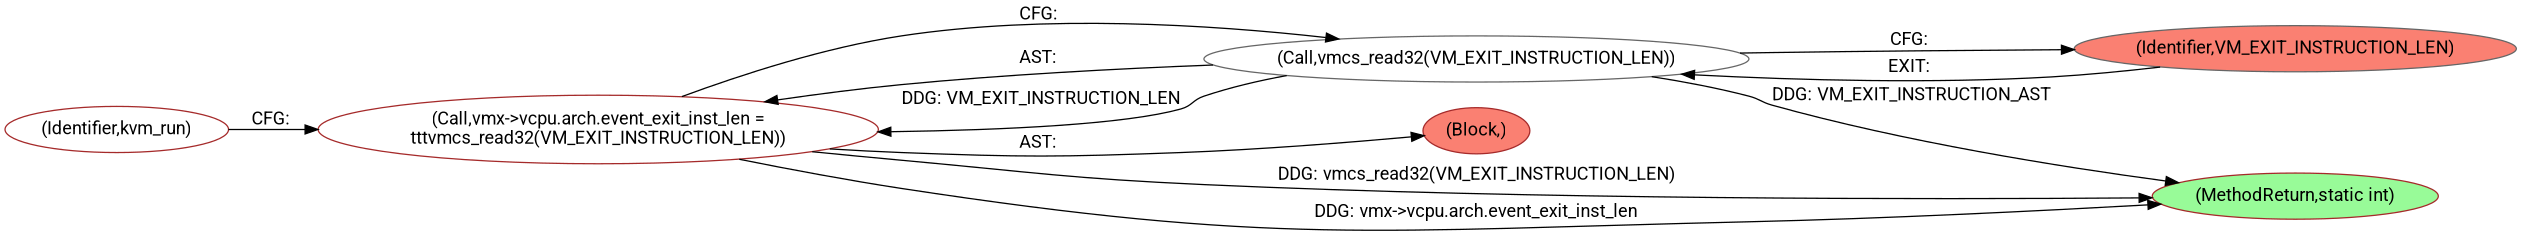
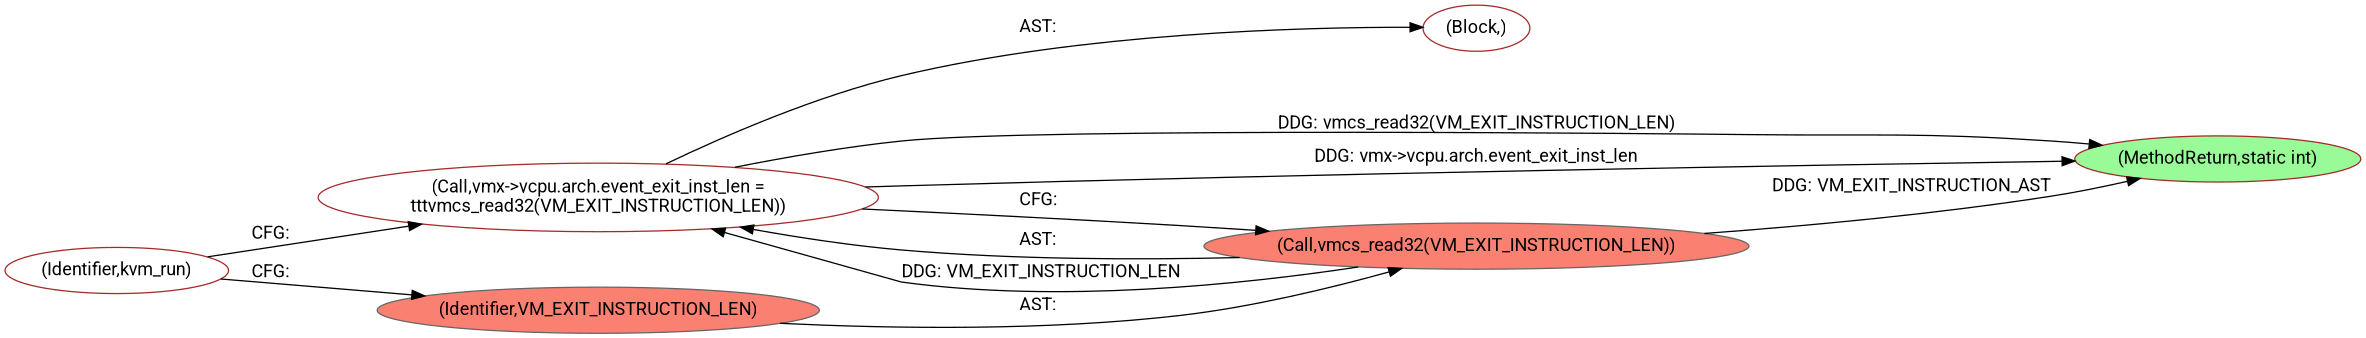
edge "(Call,vmcs_read32(VM_EXIT_INSTRUCTION_LEN))" -> "(Identifier,VM_EXIT_INSTRUCTION_LEN)": now "(Identifier,kvm_run)" -> "(Identifier,VM_EXIT_INSTRUCTION_LEN)"
node "(Call,vmcs_read32(VM_EXIT_INSTRUCTION_LEN))": fillcolor white -> salmon
edge "(Identifier,VM_EXIT_INSTRUCTION_LEN)" -> "(Call,vmcs_read32(VM_EXIT_INSTRUCTION_LEN))": label "EXIT: " -> "AST: "
node "(Block,)": fillcolor salmon -> white
